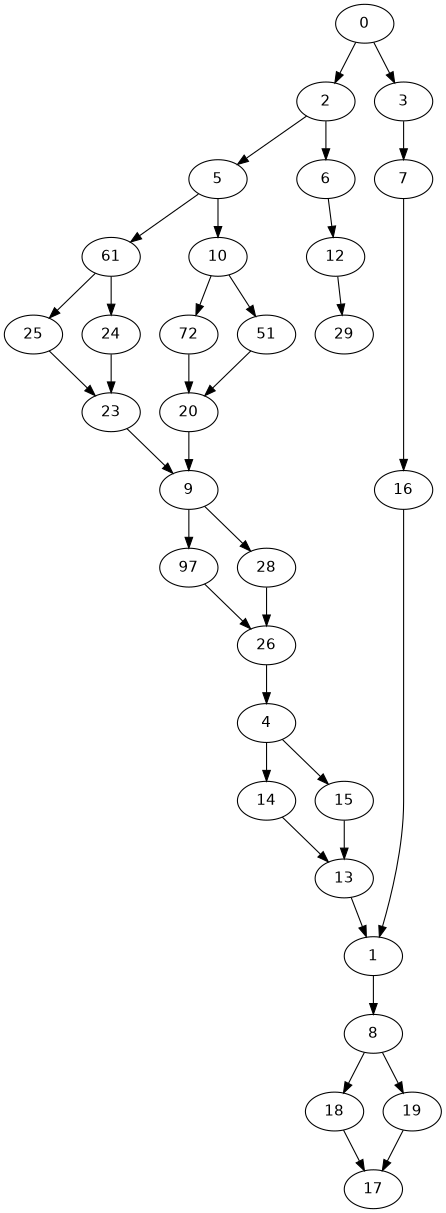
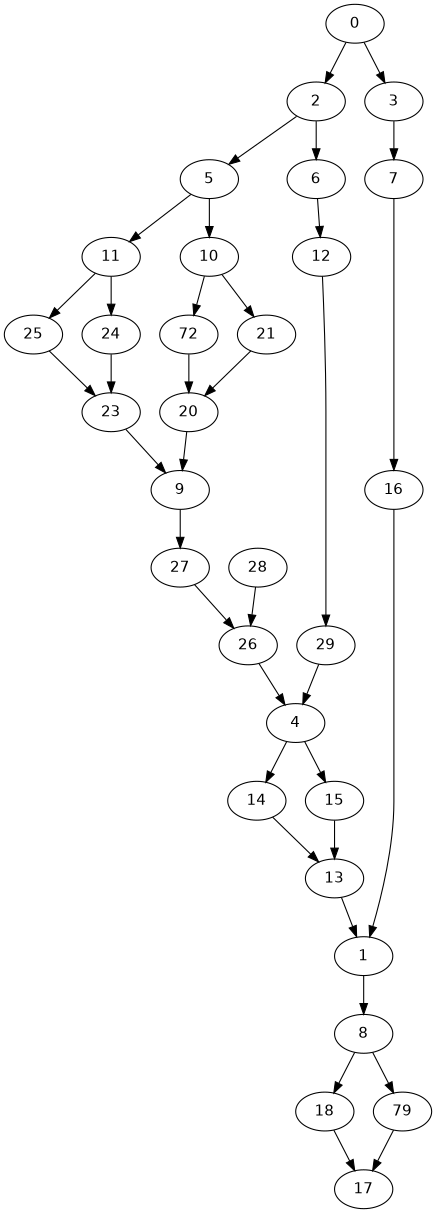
node "61": label "61" -> "11"
node "51": label "51" -> "21"
edge "9" -> "28": removed
node "97": label "97" -> "27"
edge "29" -> "4": added
node "19": label "19" -> "79"
